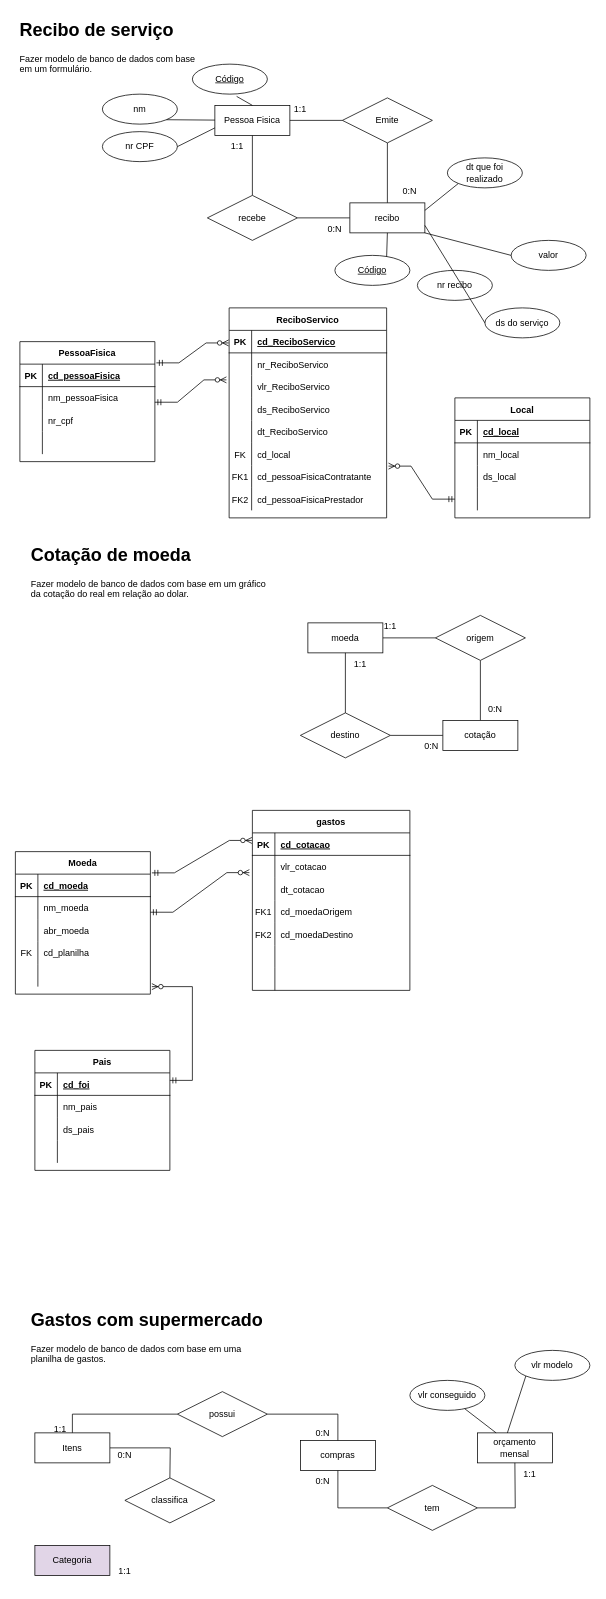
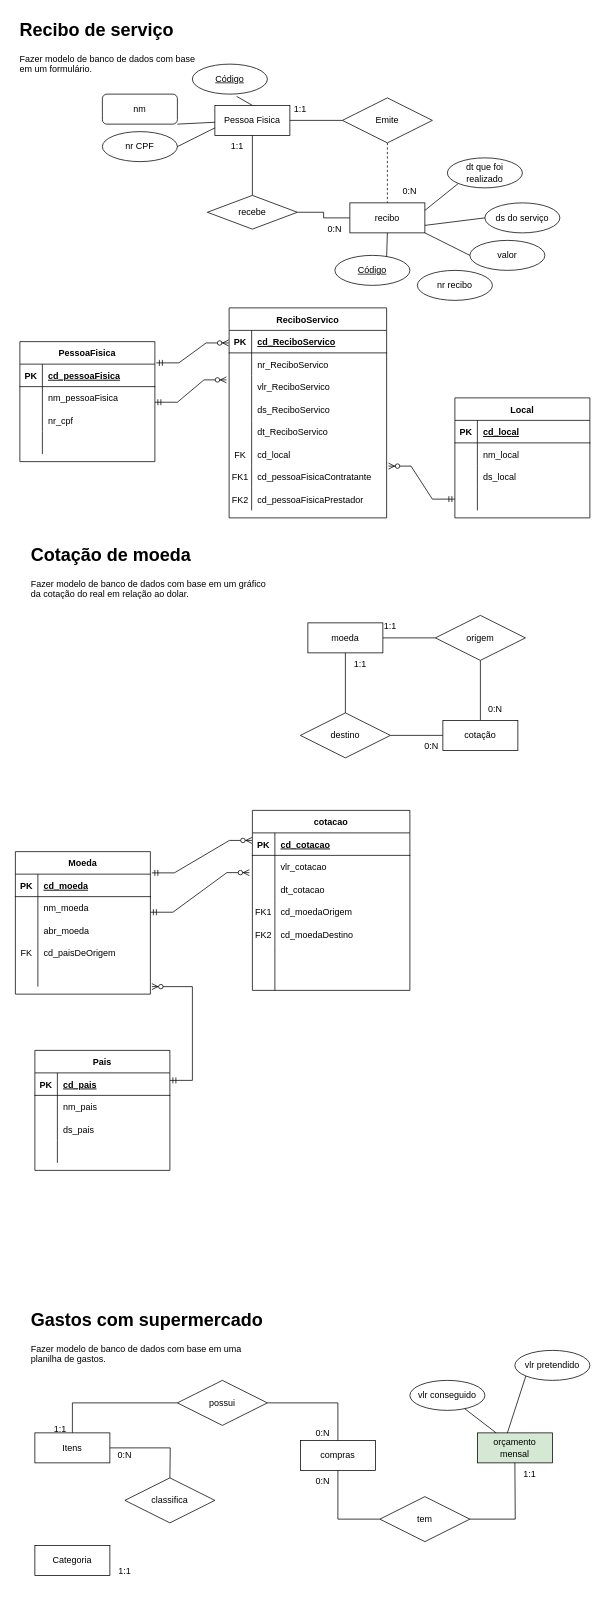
node "nm": shape ellipse -> rounded rectangle
edge "Emite" -- "recibo": style solid -> dashed
node "recebe": size 90x45 -> 90x34
node "valor": moved (549, 255) -> (507, 255)
node "ds do serviço": moved (522, 323) -> (522, 218)
node "gastos": label "gastos" -> "cotacao"
node "cd_planilha": label "cd_planilha" -> "cd_paisDeOrigem"
node "cd_foi": label "cd_foi" -> "cd_pais"
node "vlr modelo": label "vlr modelo" -> "vlr pretendido"
node "possui": moved (222, 1414) -> (222, 1403)
node "orçamento mensal": fillcolor #ffffff -> #d5e8d4
node "tem": moved (432, 1508) -> (425, 1519)
node "Categoria": fillcolor #e1d5e7 -> #ffffff
